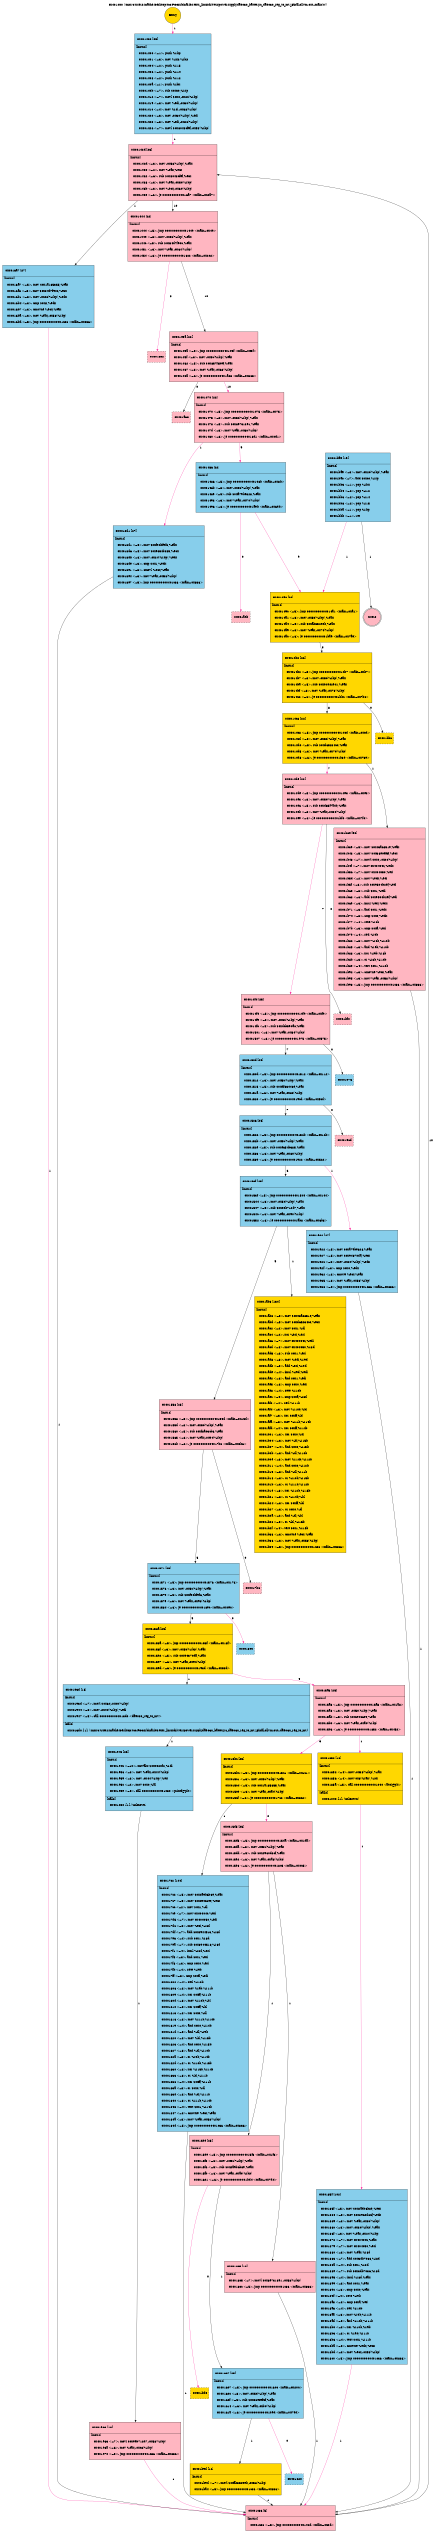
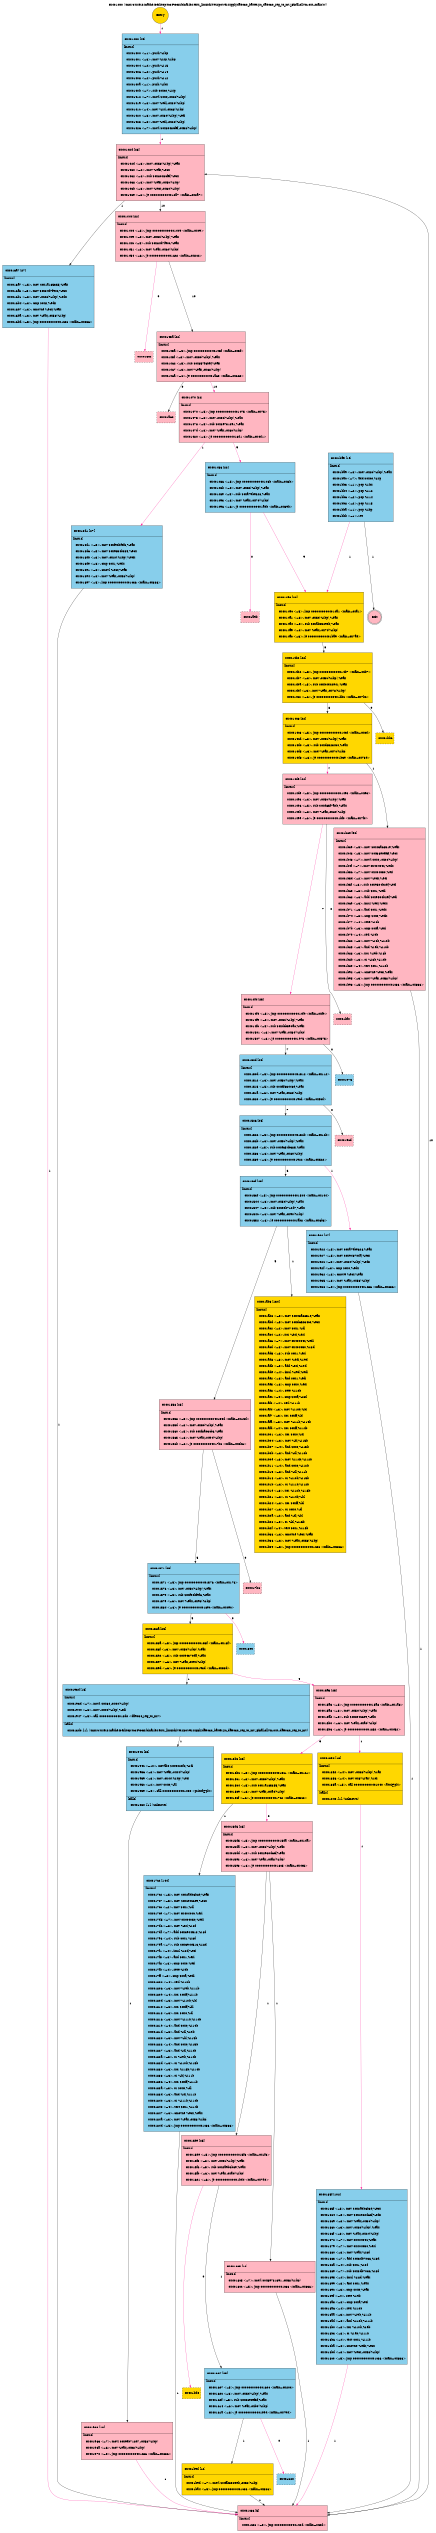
node "Users": label "Users" -> "Exit"
